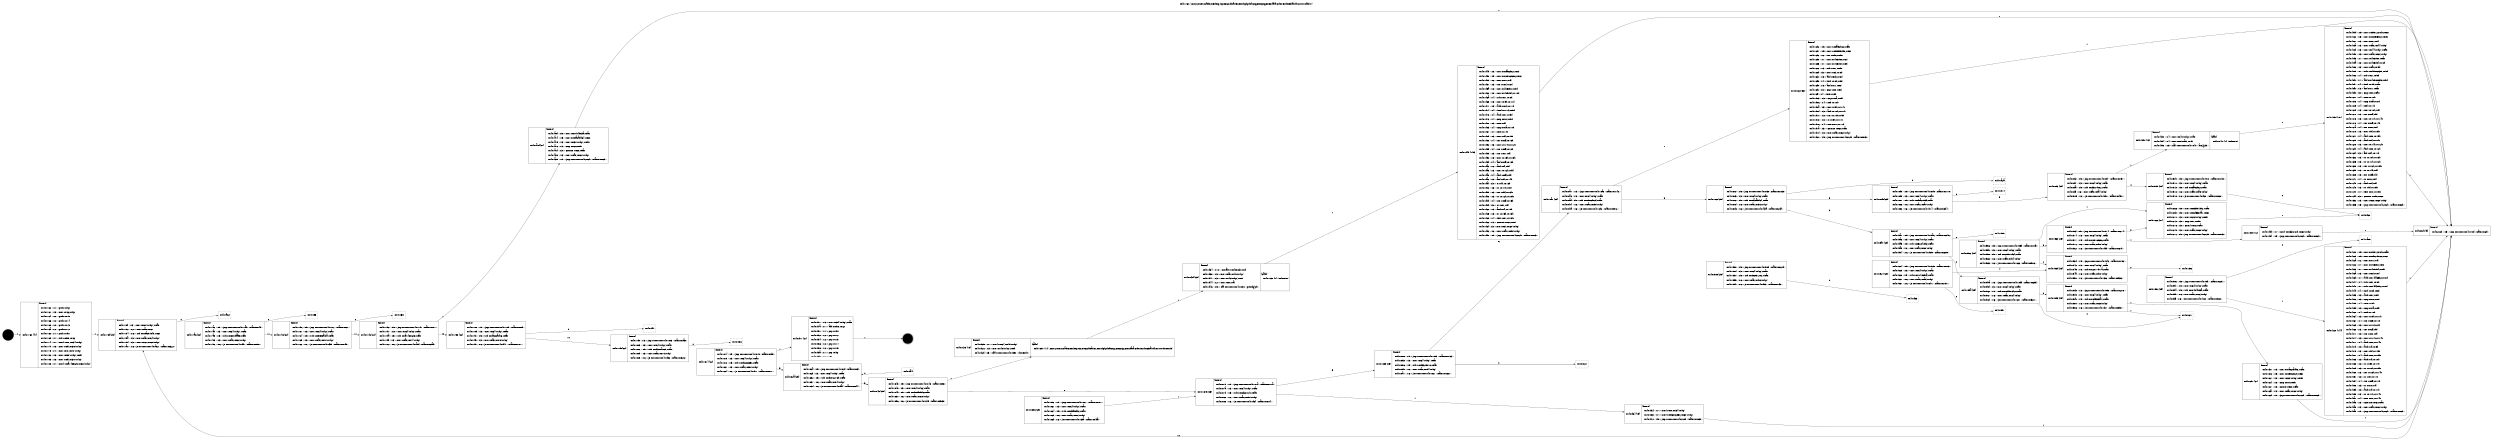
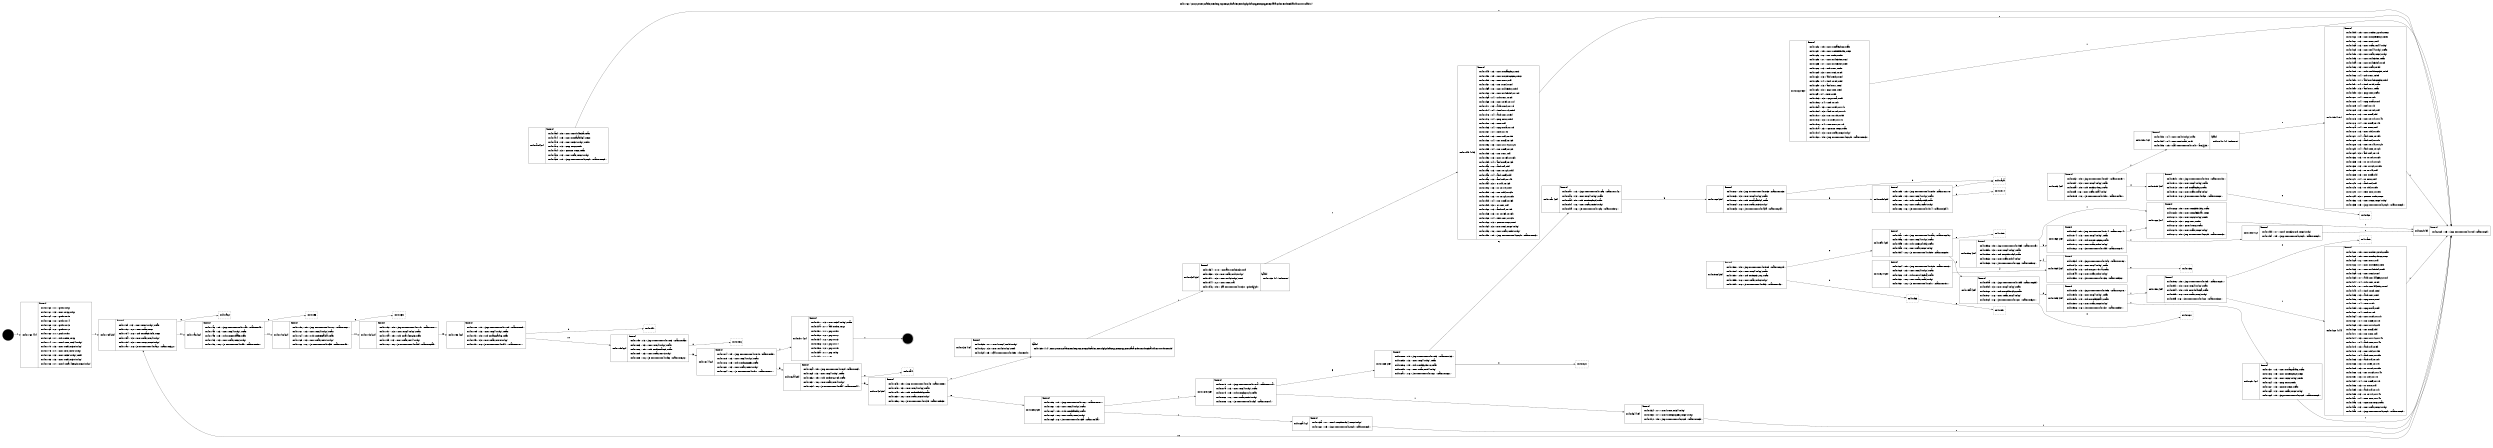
edge "0x4018a7 [25]" -> "0x401cd2 [83]": removed, label "1"
edge "0x4018d9 [25]" -> "0x4018f2 [25]": now "0x4018d9 [25]" -> "0x401a2a"
edge "0x401c66 [27]" -> "0x401fc0": now "0x401c66 [27]" -> "0x40202b [5]"
edge "0x4018c0 [25]" -> "0x4019a1 [25]": now "0x401988 [25]" -> "0x4019a1 [25]"
edge "0x4017d2 [22]" -> "0x401a0f [27]": removed, label "1"
edge "0x401956 [25]" -> "0x40193d [25]": reversed
edge "0x401924 [25]" -> "0x401eb1": now "0x401f53" -> "0x401eb1"
edge "0x4019d3 [25]" -> "0x401c81": now "0x4019d3 [25]" -> "0x4019ec [25]"
edge "0x40178f [23]" -> "0x4017a6 [22]": added, label "11"
edge "0x4017fe [22]" -> "0x401814 [22]": added, label "10"
edge "0x401fa4" -> "0x40182a [25]": reversed
edge "0x401843 [25]" -> "0x401875 [25]": now "0x401843 [25]" -> "0x40185c [25]"
node "0x401c5a [12]": added
